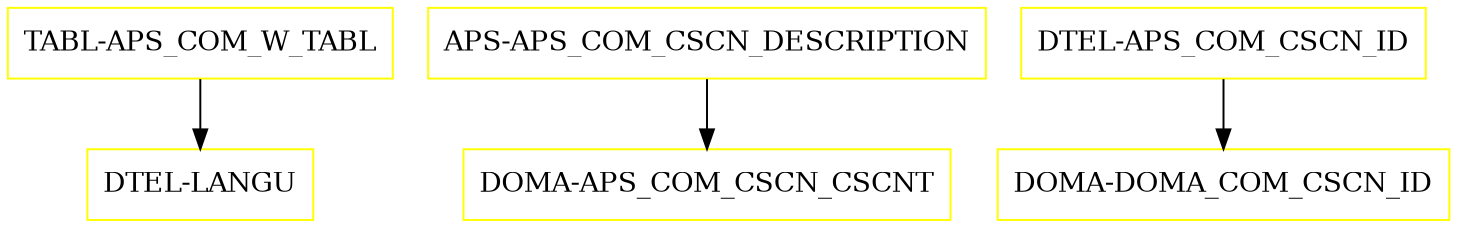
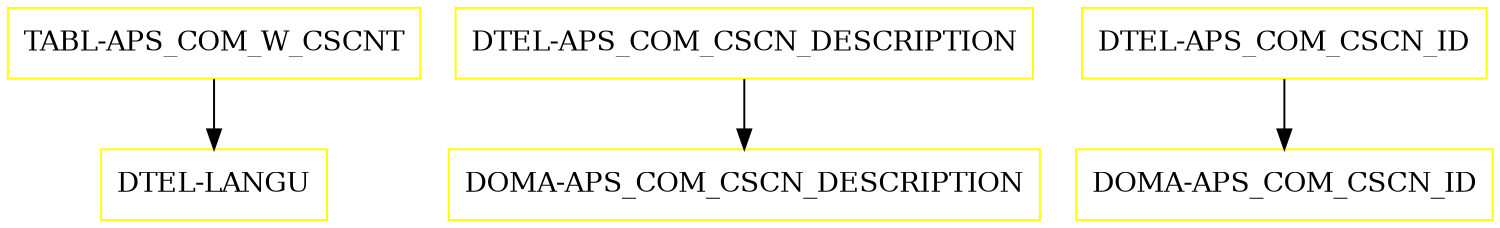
node "TABL-APS_COM_W_TABL": label "TABL-APS_COM_W_TABL" -> "TABL-APS_COM_W_CSCNT"
node "APS-APS_COM_CSCN_DESCRIPTION": label "APS-APS_COM_CSCN_DESCRIPTION" -> "DTEL-APS_COM_CSCN_DESCRIPTION"
node "DOMA-APS_COM_CSCN_CSCNT": label "DOMA-APS_COM_CSCN_CSCNT" -> "DOMA-APS_COM_CSCN_DESCRIPTION"
node "DOMA-DOMA_COM_CSCN_ID": label "DOMA-DOMA_COM_CSCN_ID" -> "DOMA-APS_COM_CSCN_ID"
